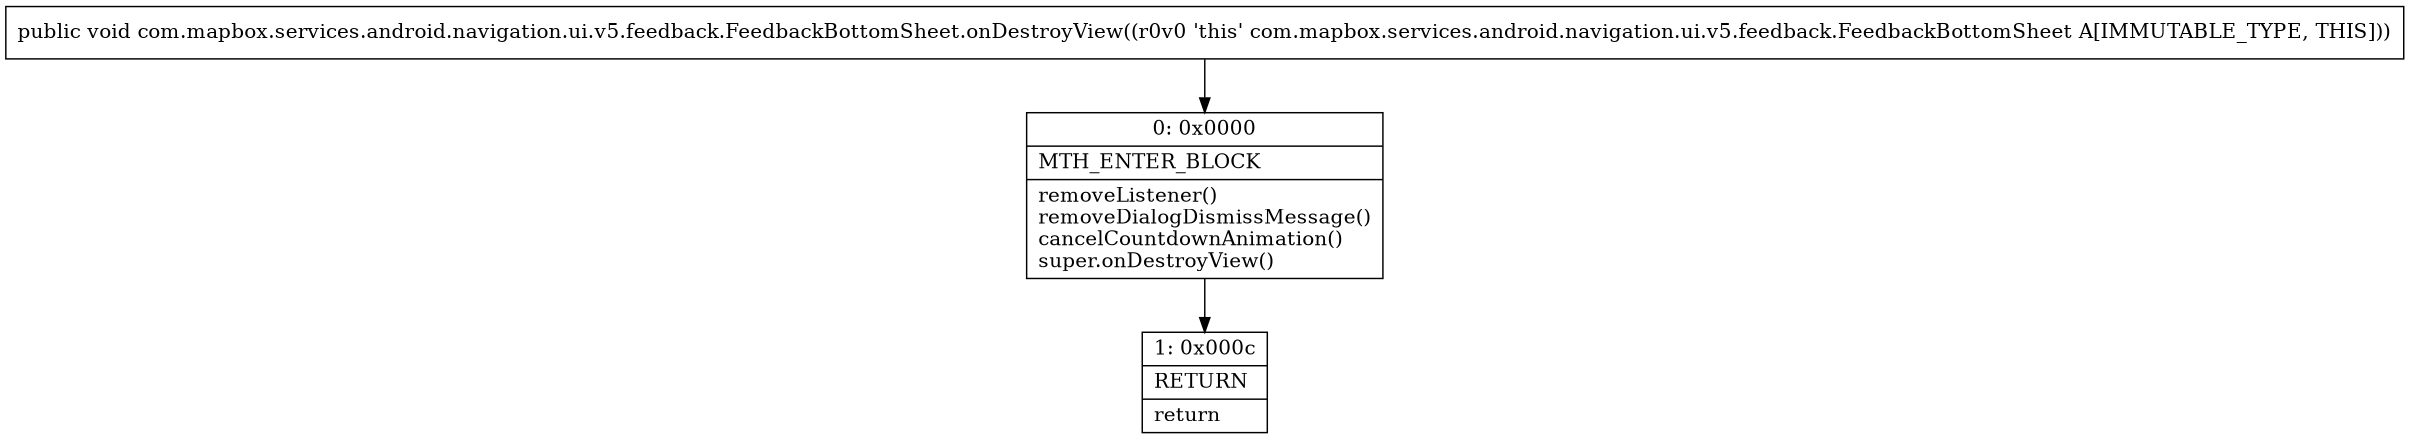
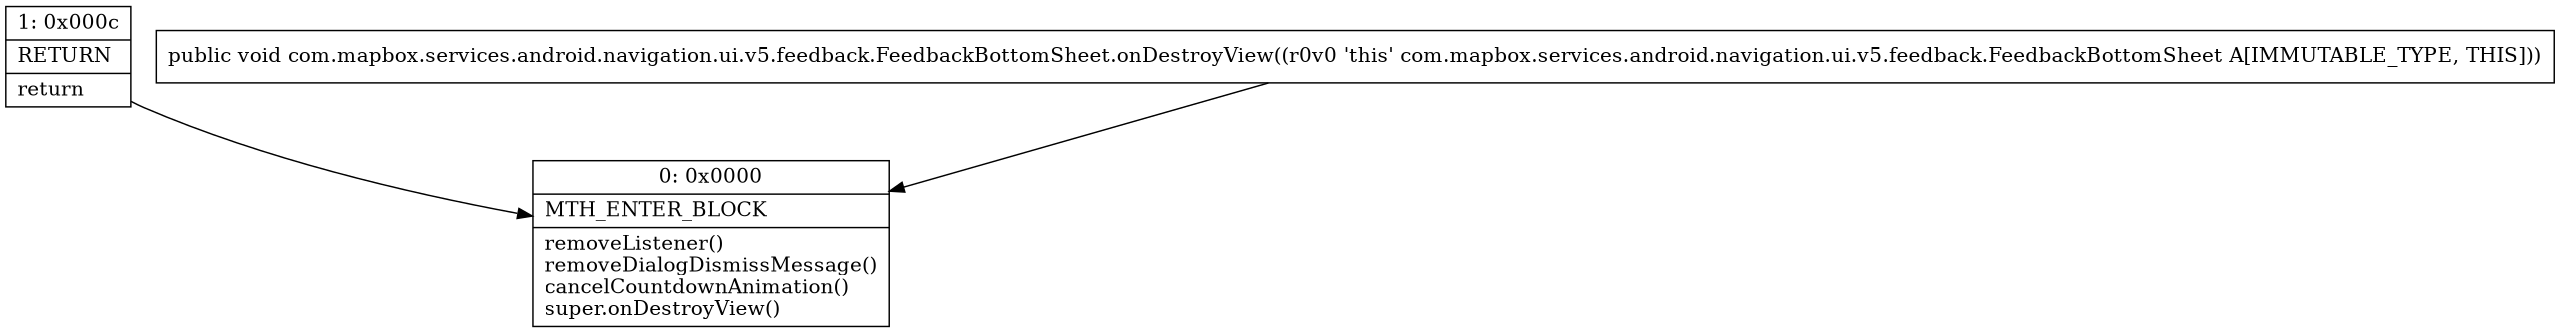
edge "0: 0x0000" -> "1: 0x000c": reversed
